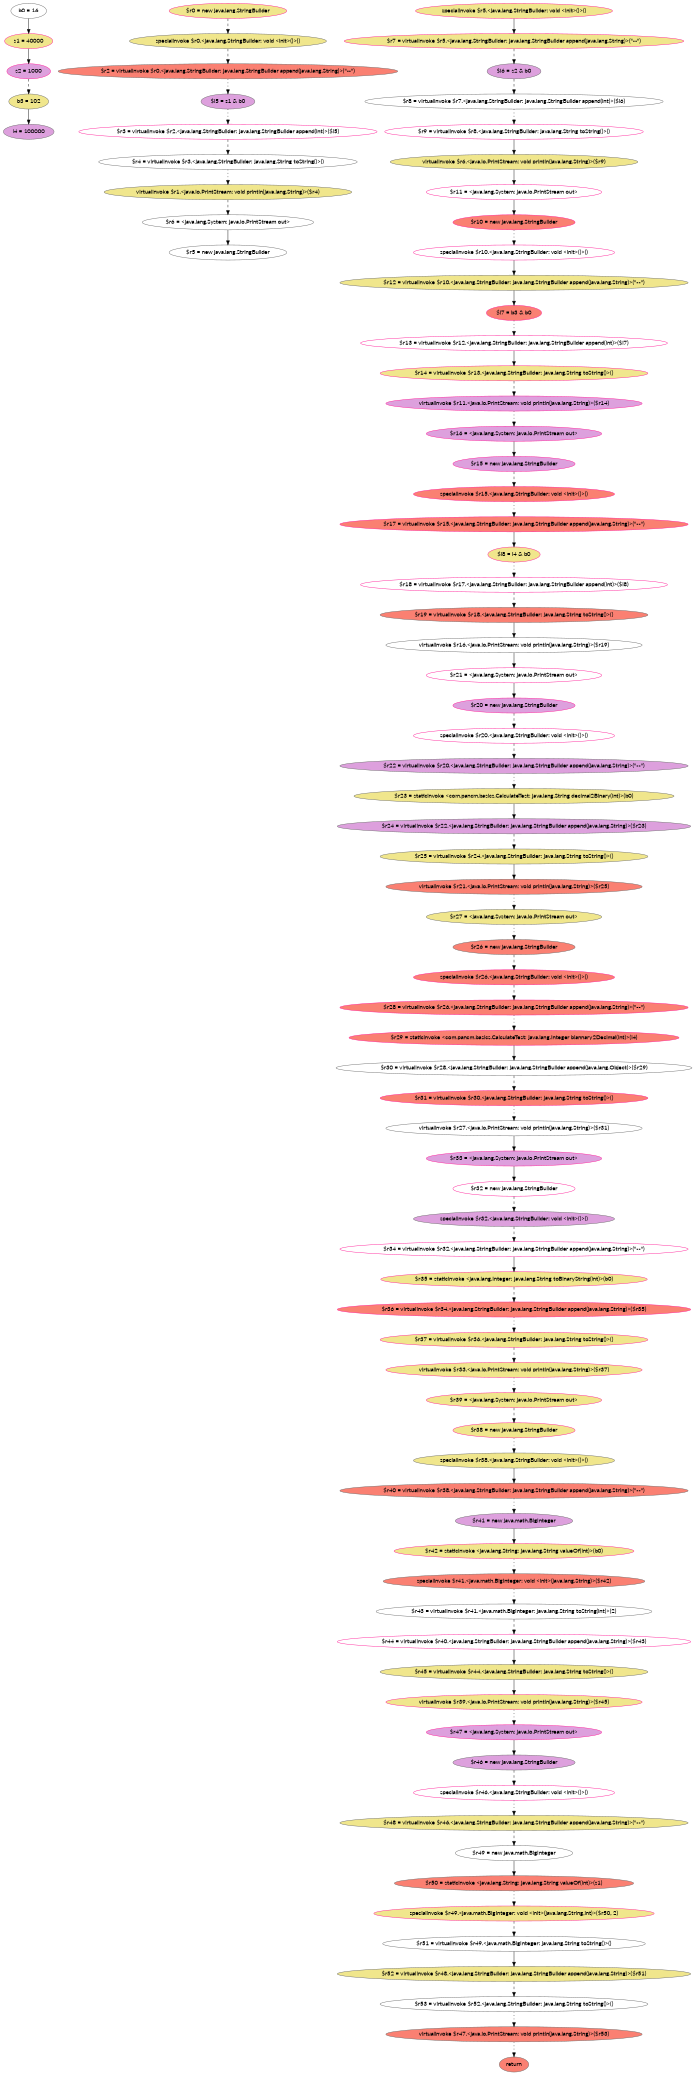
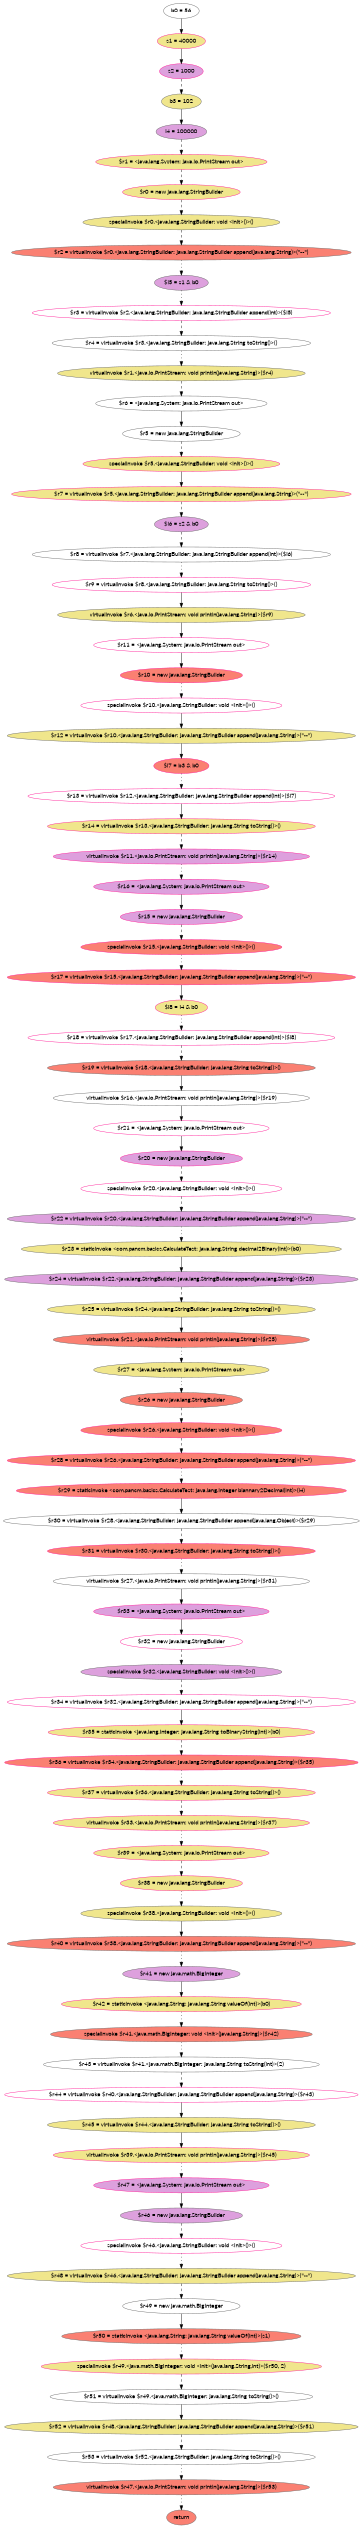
node "b0 = 16": label "b0 = 16" -> "b0 = 56"
node "$r1 = <java.lang.System: java.io.PrintStream out>": added
edge "$r5 = new java.lang.StringBuilder" -> "specialinvoke $r5.<java.lang.StringBuilder: void <init>()>()": added
